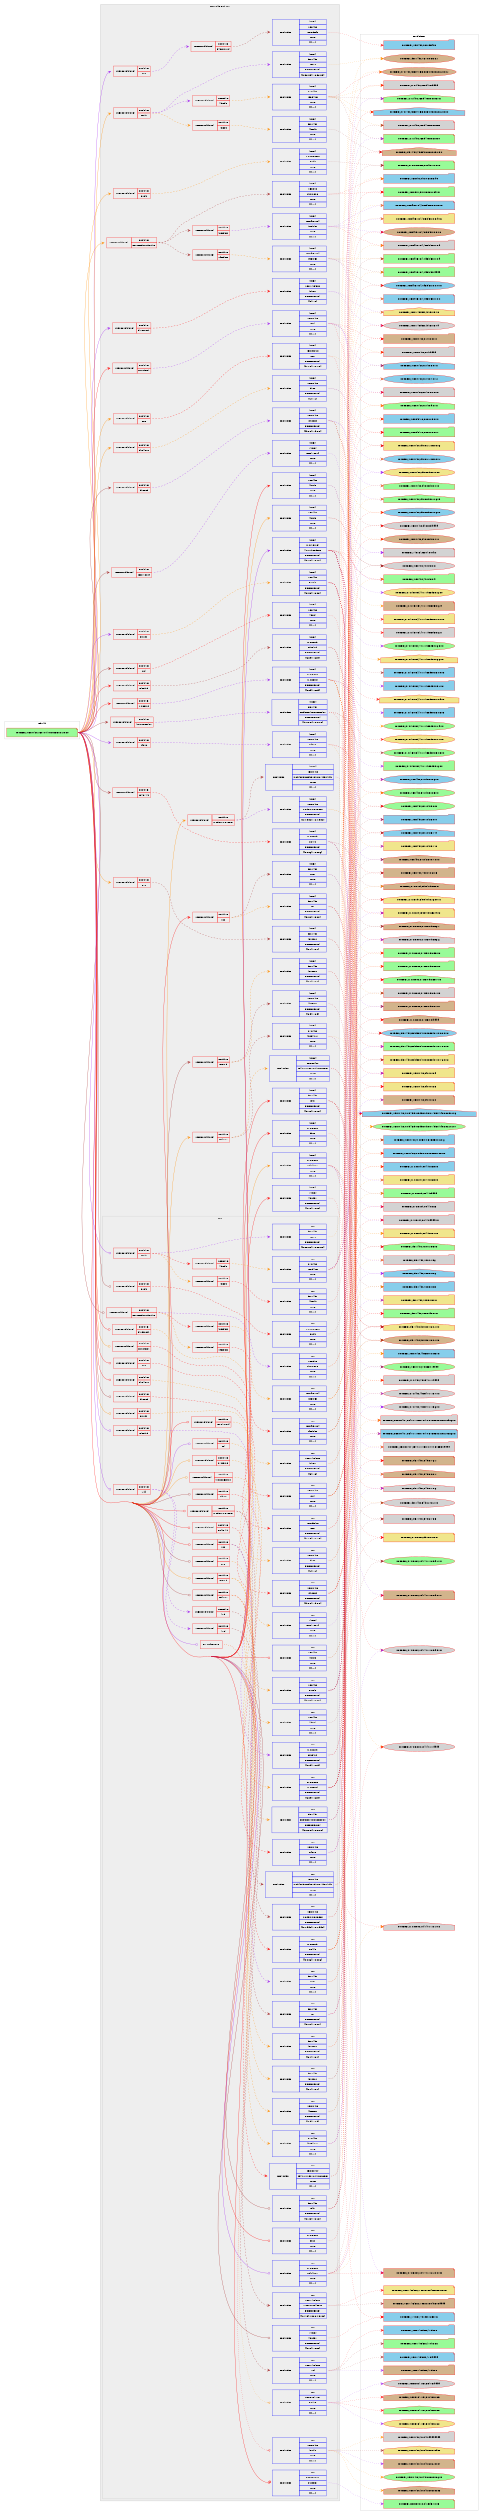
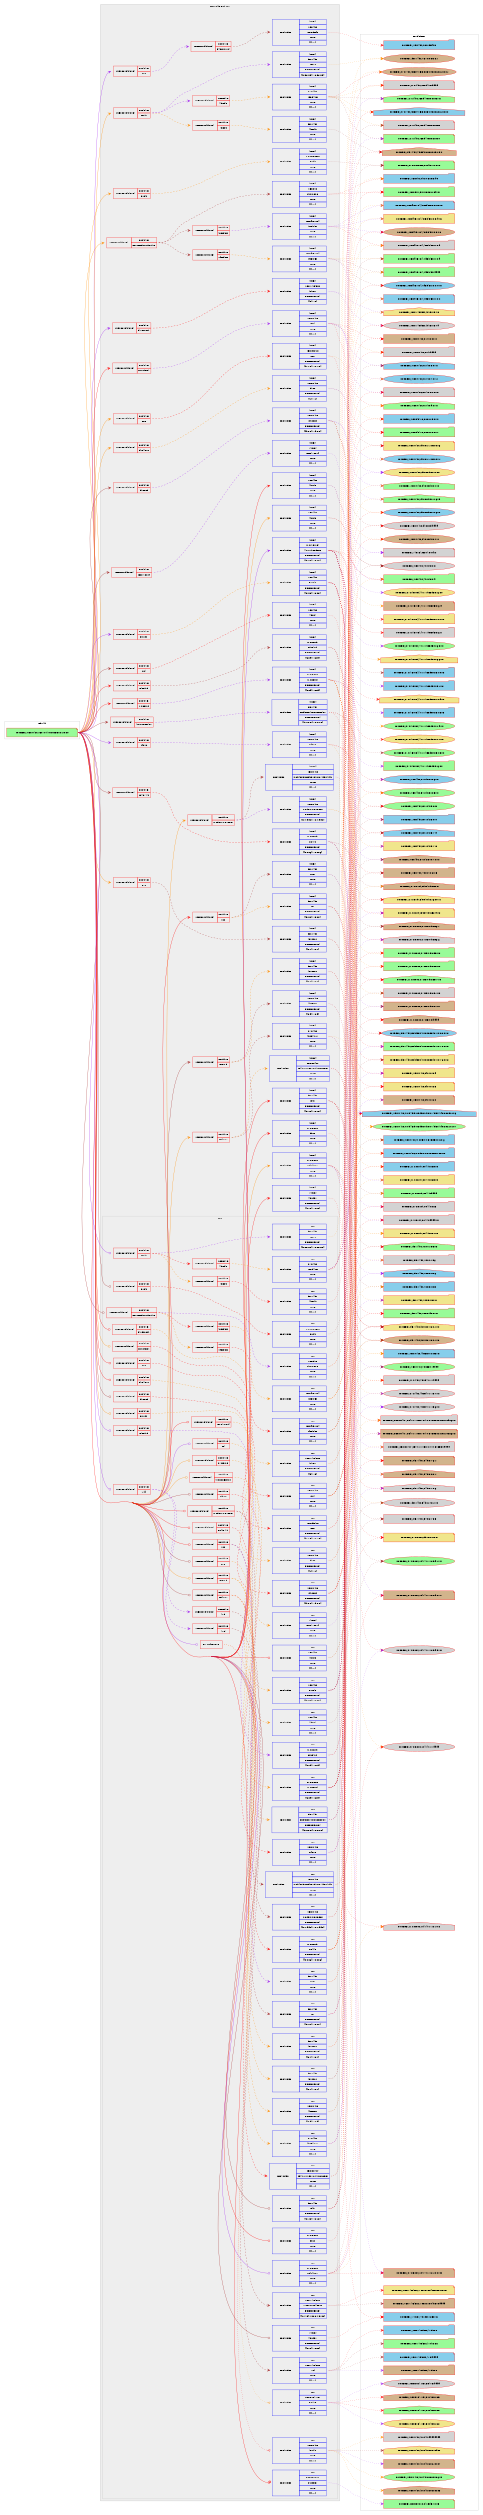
node "portage://sec-policy/selinux-networkmanager-2.20240226-r2": fillcolor skyblue -> tan
